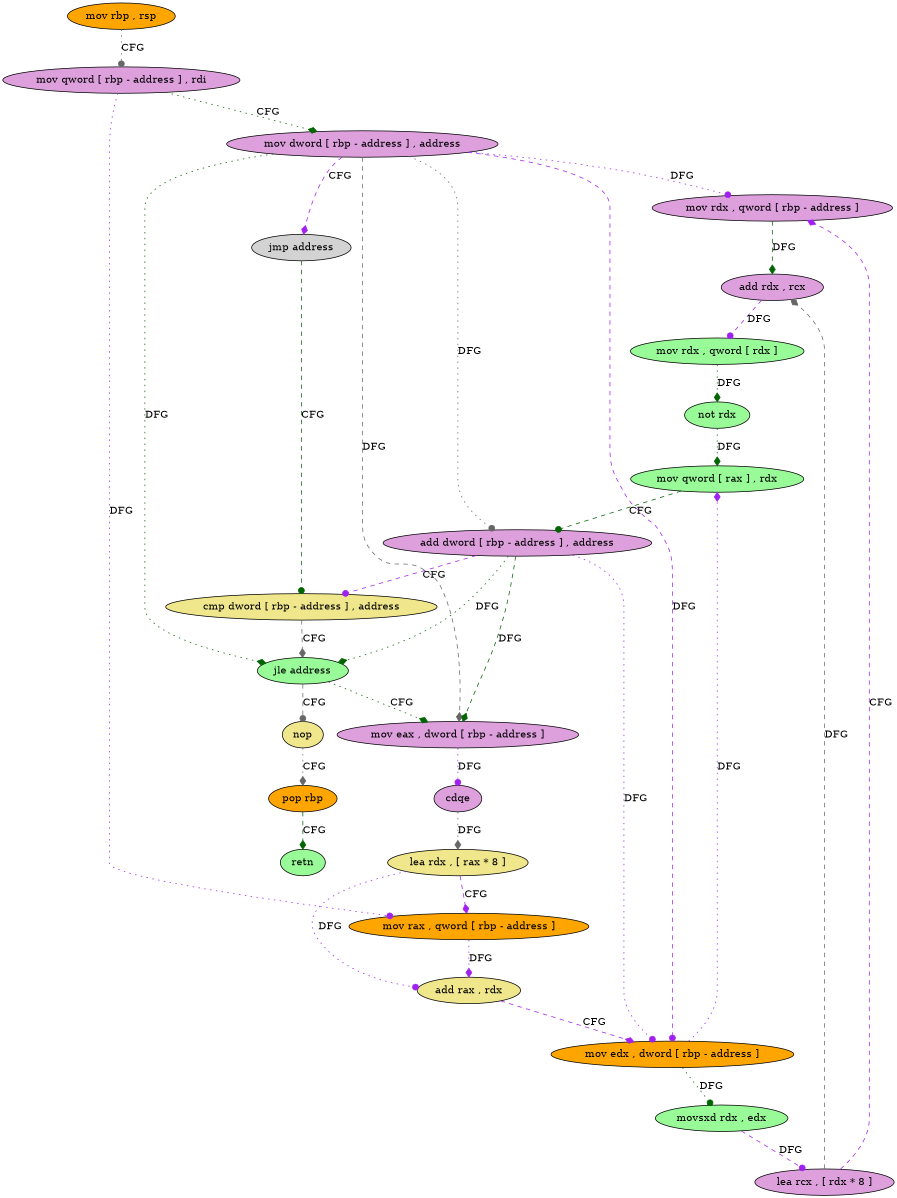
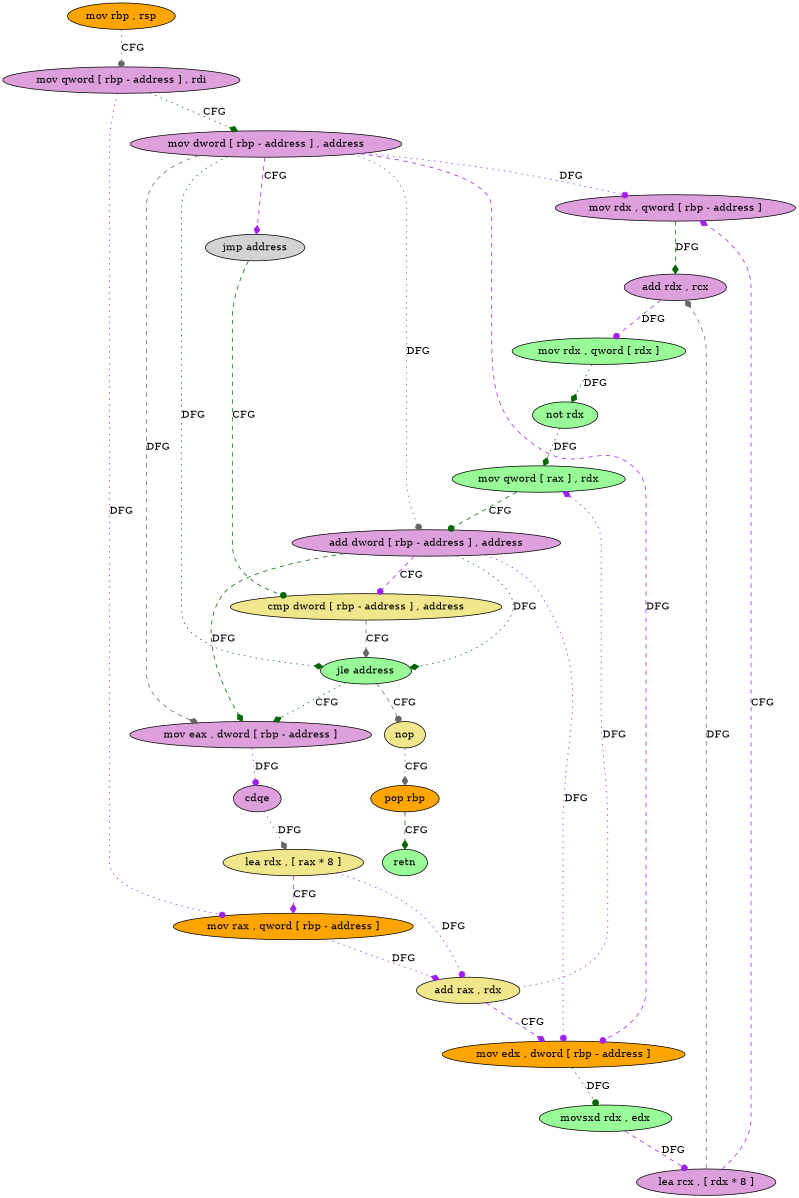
edge "mov edx , dword [ rbp - address ]" -> "mov qword [ rax ] , rdx": now "add rax , rdx" -> "mov qword [ rax ] , rdx"
